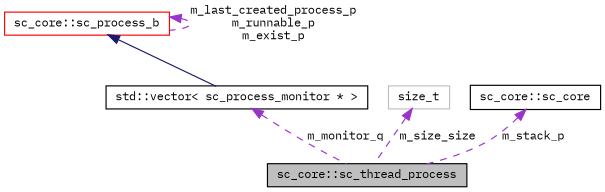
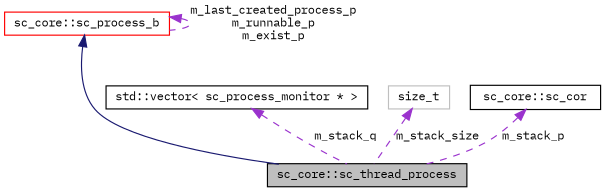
edge "std::vector< sc_process_monitor * >" -> "sc_core::sc_process_b": now "sc_core::sc_thread_process" -> "sc_core::sc_process_b"
node "sc_core::sc_core": label "sc_core::sc_core" -> "sc_core::sc_cor"
edge "sc_core::sc_thread_process" -> "std::vector< sc_process_monitor * >": label "m_monitor_q" -> "m_stack_q"
edge "sc_core::sc_thread_process" -> "size_t": label "m_size_size" -> "m_stack_size"
